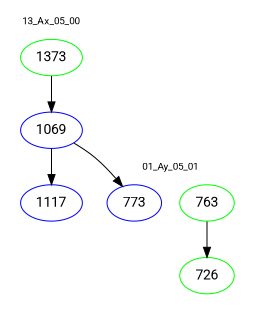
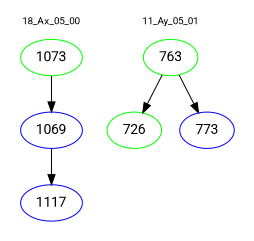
cluster "13_Ax_05_00": label "13_Ax_05_00" -> "18_Ax_05_00"
node "1373": label "1373" -> "1073"
edge "1069" -> "773": now "763" -> "773"
cluster "01_Ay_05_01": label "01_Ay_05_01" -> "11_Ay_05_01"
